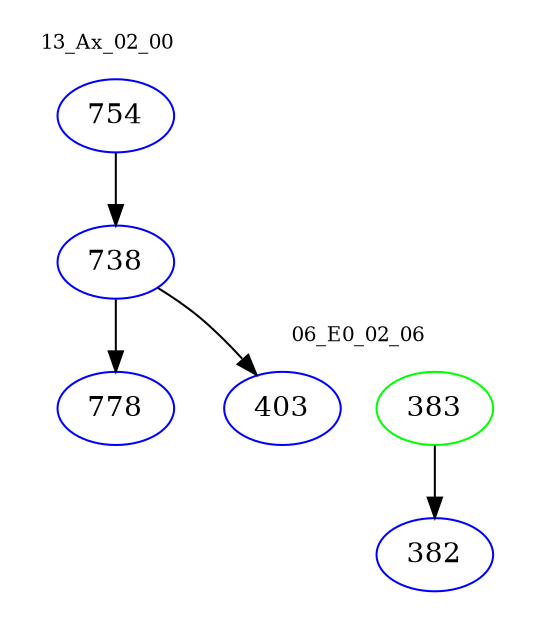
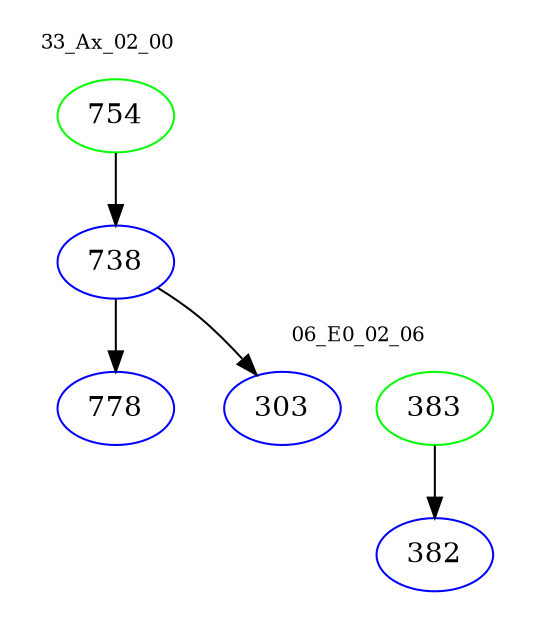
cluster "13_Ax_02_00": label "13_Ax_02_00" -> "33_Ax_02_00"
node "754": color blue -> green
node "403": label "403" -> "303"
